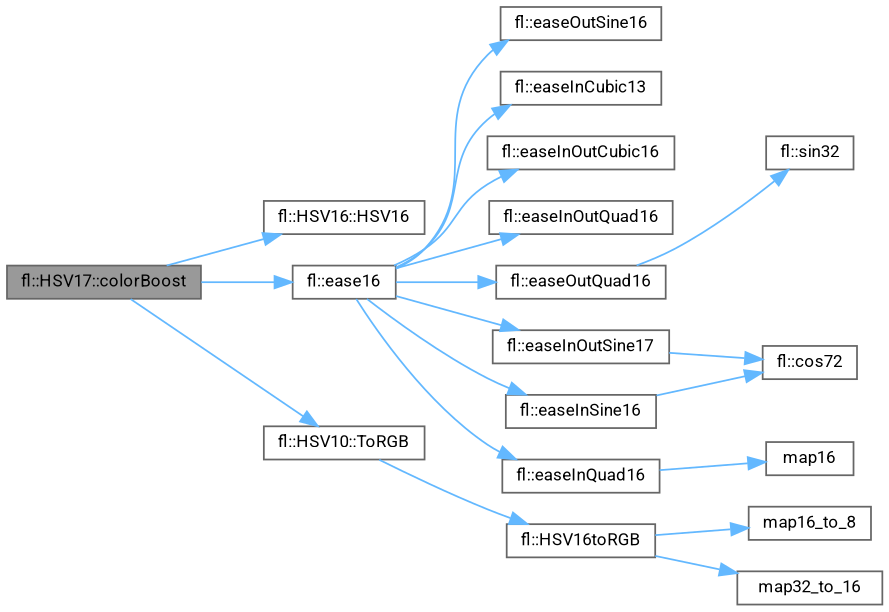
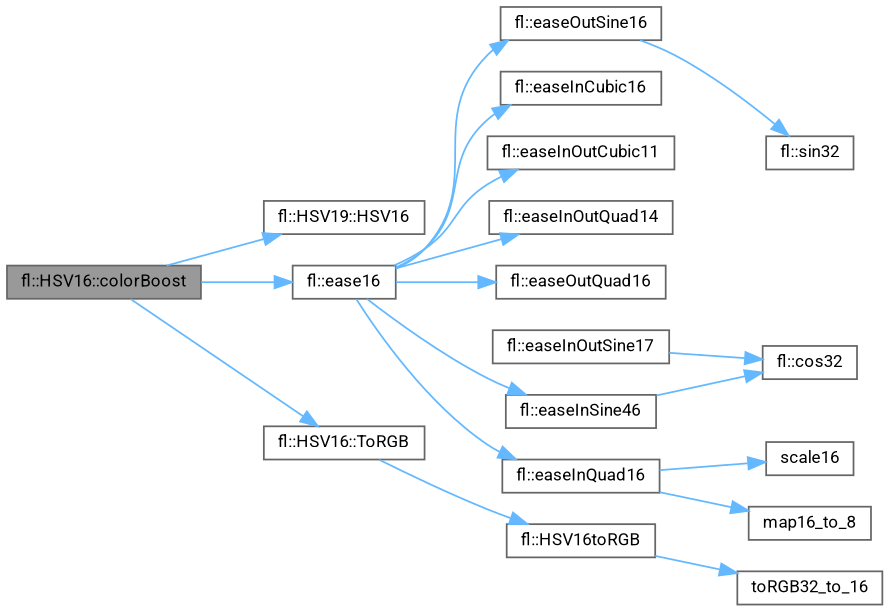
node "fl::easeInCubic13": label "fl::easeInCubic13" -> "fl::easeInCubic16"
node "fl::easeInOutCubic16": label "fl::easeInOutCubic16" -> "fl::easeInOutCubic11"
node "fl::HSV16::HSV16": label "fl::HSV16::HSV16" -> "fl::HSV19::HSV16"
node "fl::easeInOutQuad16": label "fl::easeInOutQuad16" -> "fl::easeInOutQuad14"
edge "fl::easeOutQuad16" -> "fl::sin32": now "fl::easeOutSine16" -> "fl::sin32"
node "fl::HSV17::colorBoost": label "fl::HSV17::colorBoost" -> "fl::HSV16::colorBoost"
edge "fl::ease16" -> "fl::easeInOutSine17": removed
node "fl::cos72": label "fl::cos72" -> "fl::cos32"
node "fl::easeInSine16": label "fl::easeInSine16" -> "fl::easeInSine46"
node "fl::HSV10::ToRGB": label "fl::HSV10::ToRGB" -> "fl::HSV16::ToRGB"
node "map16": label "map16" -> "scale16"
edge "fl::HSV16toRGB" -> "map16_to_8": now "fl::easeInQuad16" -> "map16_to_8"
node "map32_to_16": label "map32_to_16" -> "toRGB32_to_16"
